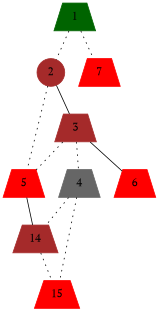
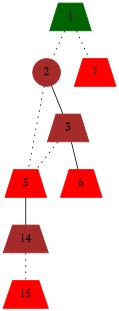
node "4": removed
